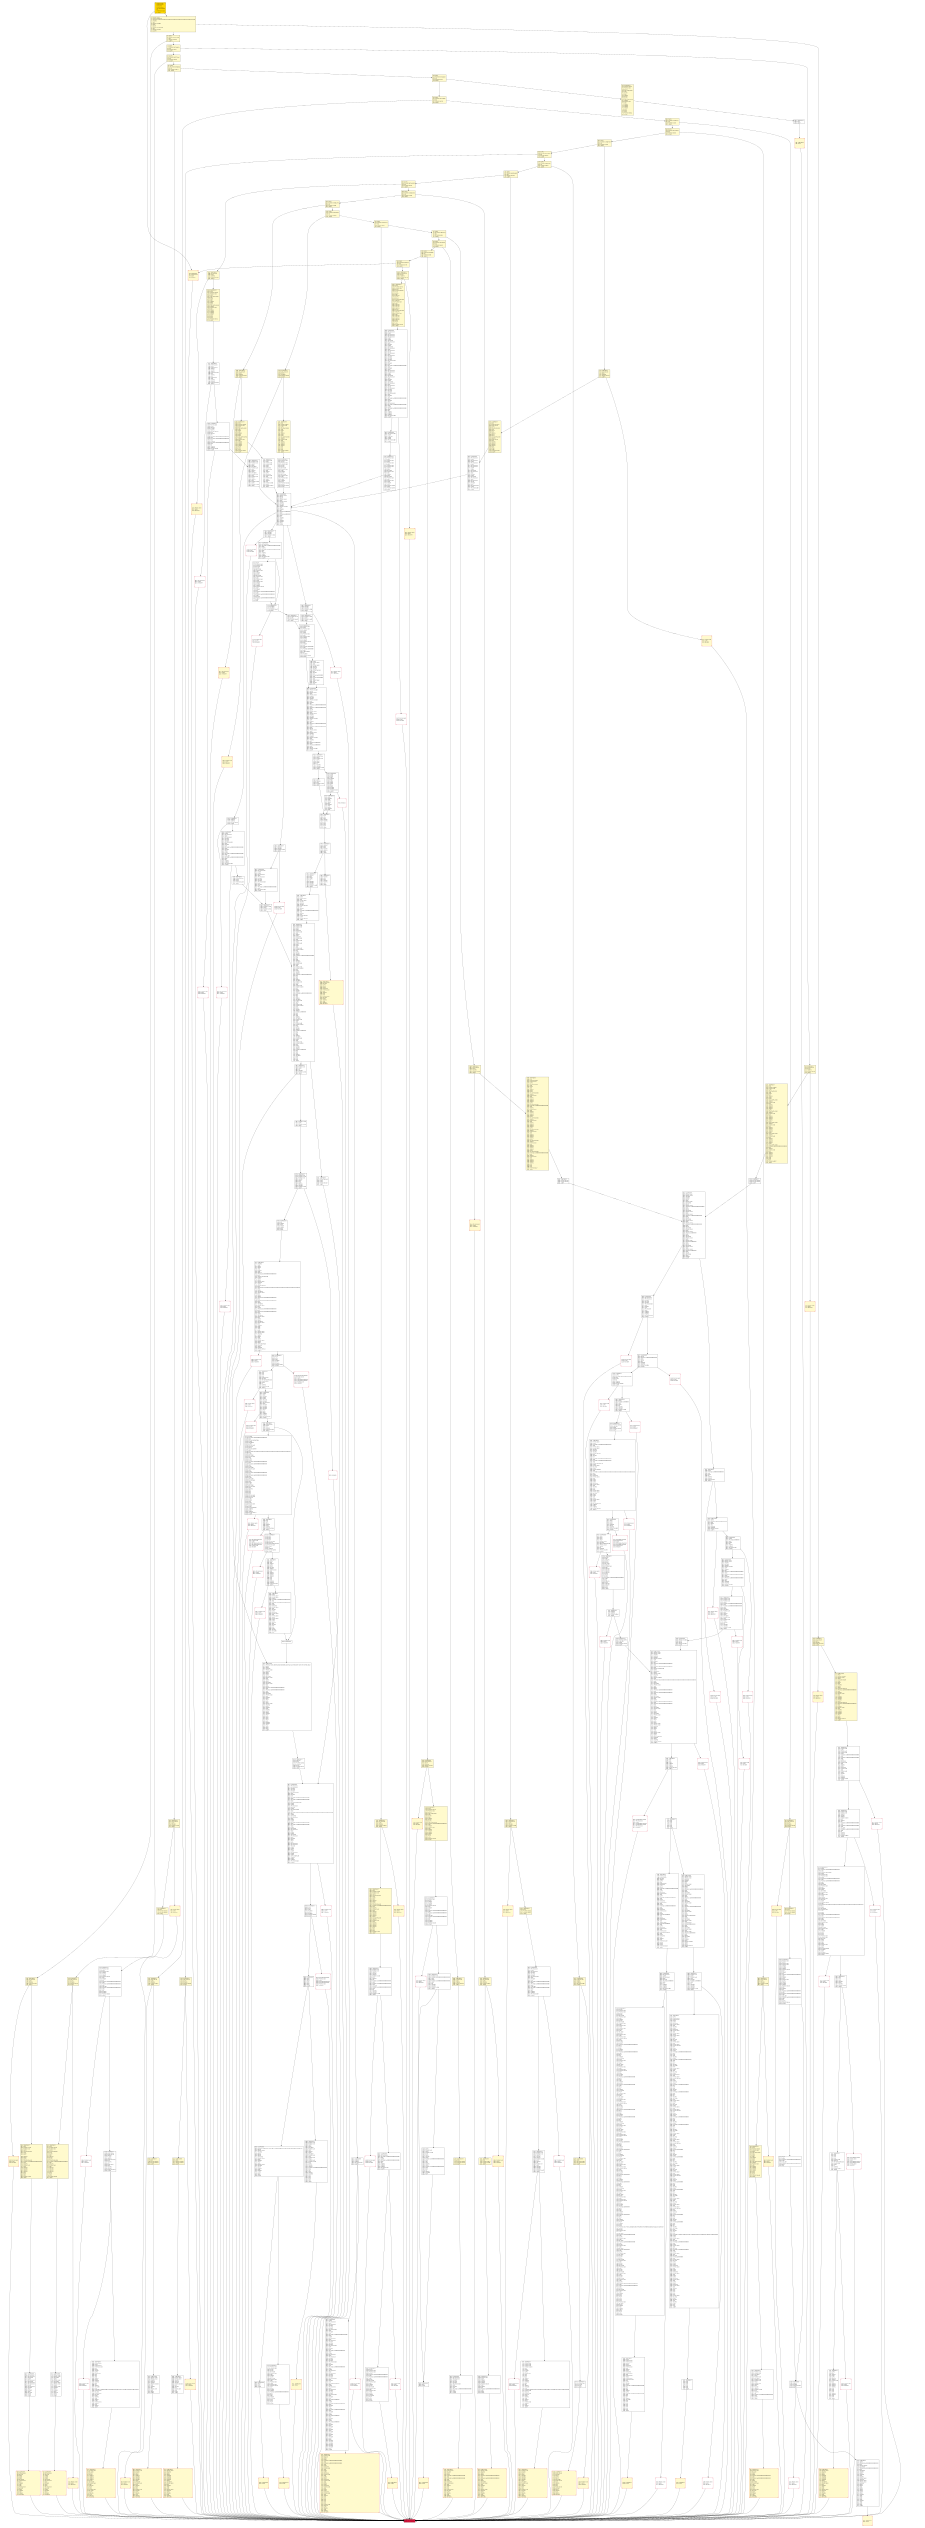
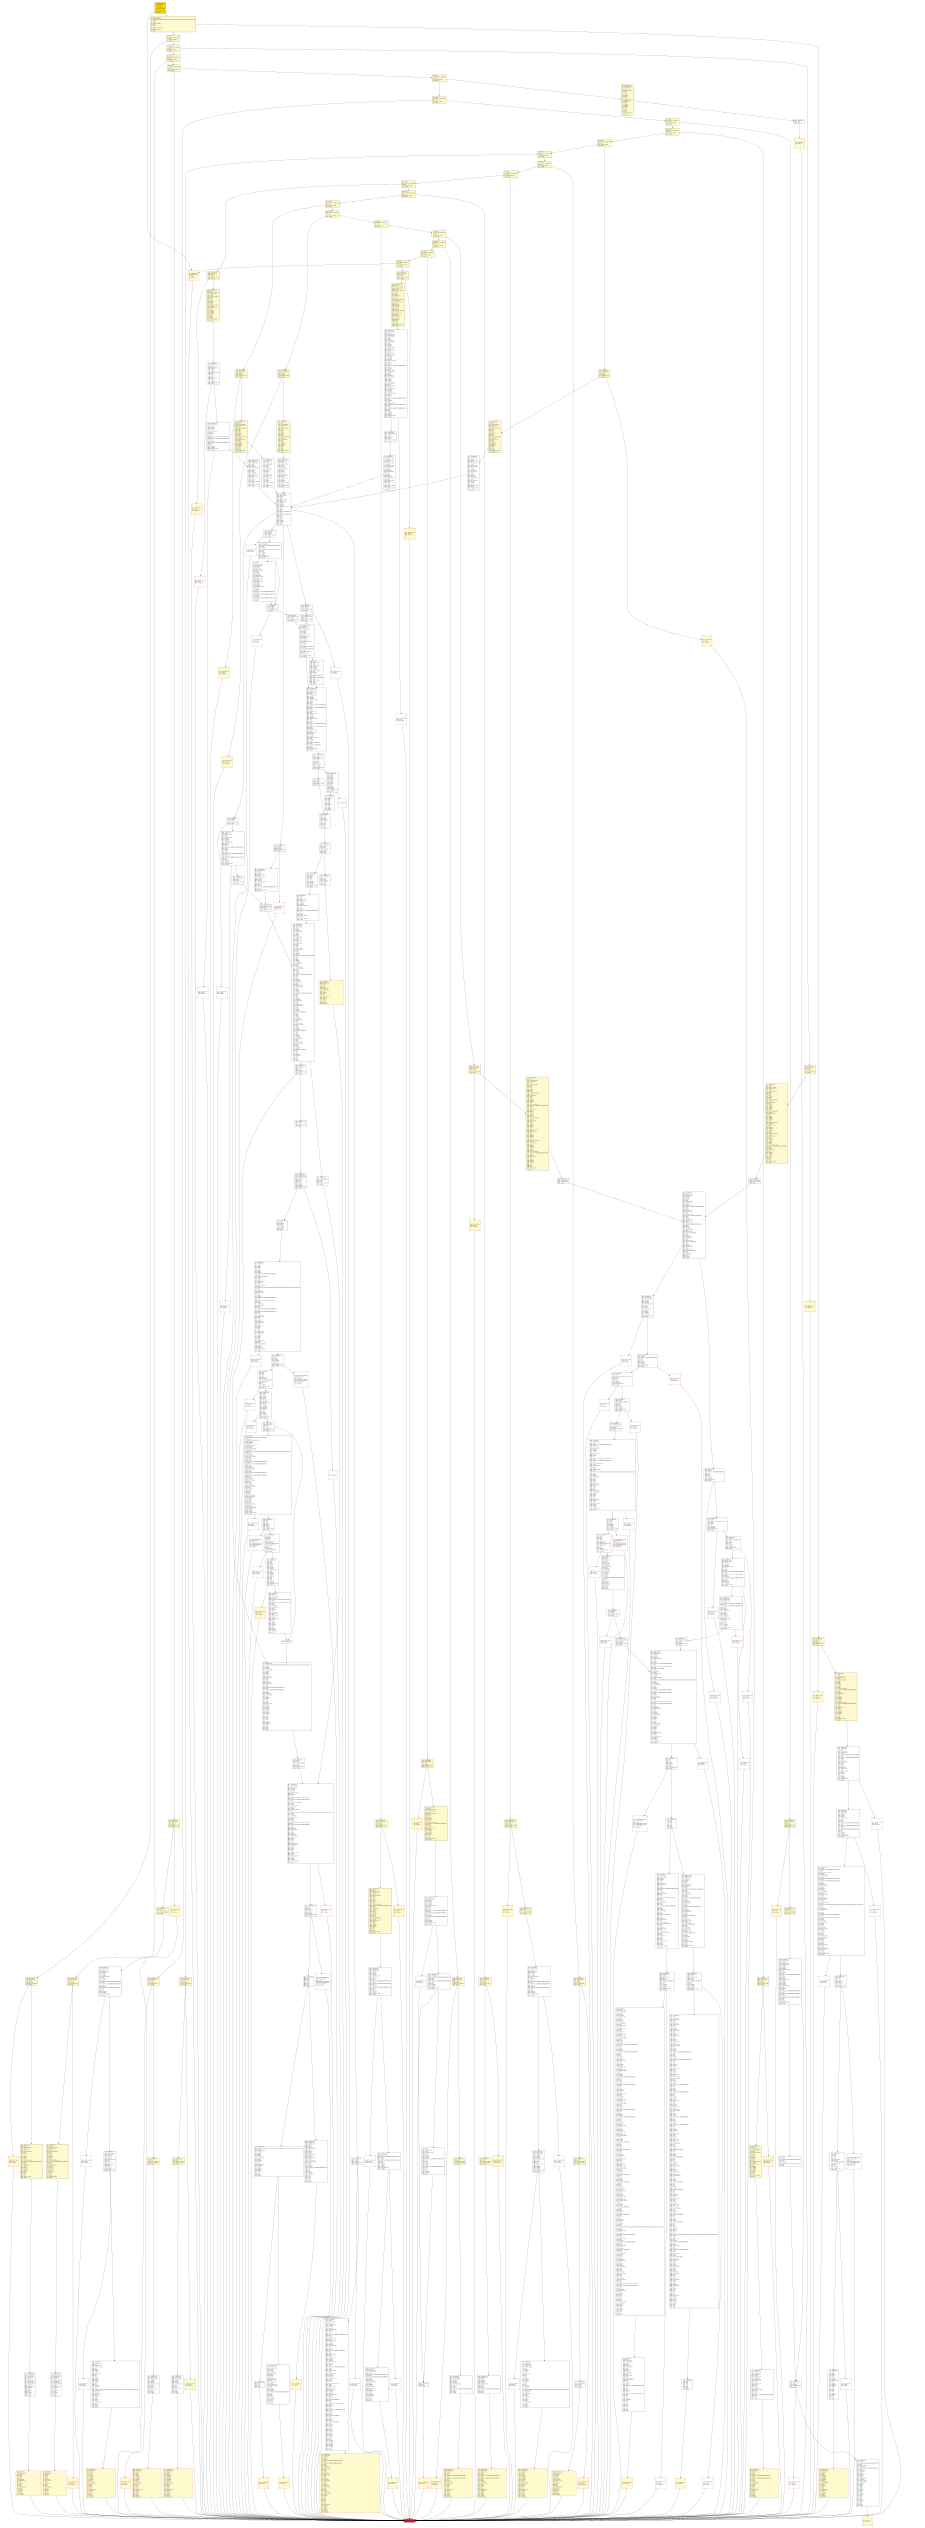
node "8457: PUSH1 0x00 8459: DUP1 8460: REVERT": fillcolor white -> lemonchiffon
node "1703: PUSH1 0x00 1705: DUP1 1706: REVERT": added
